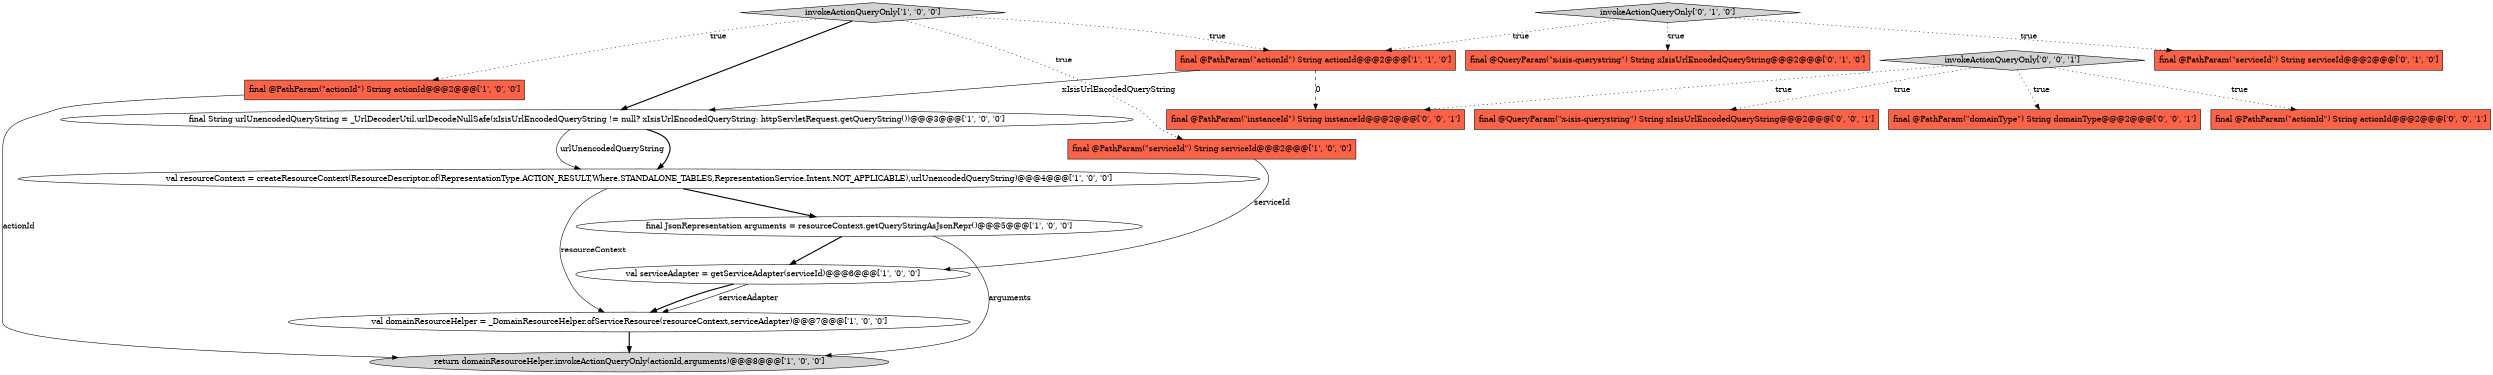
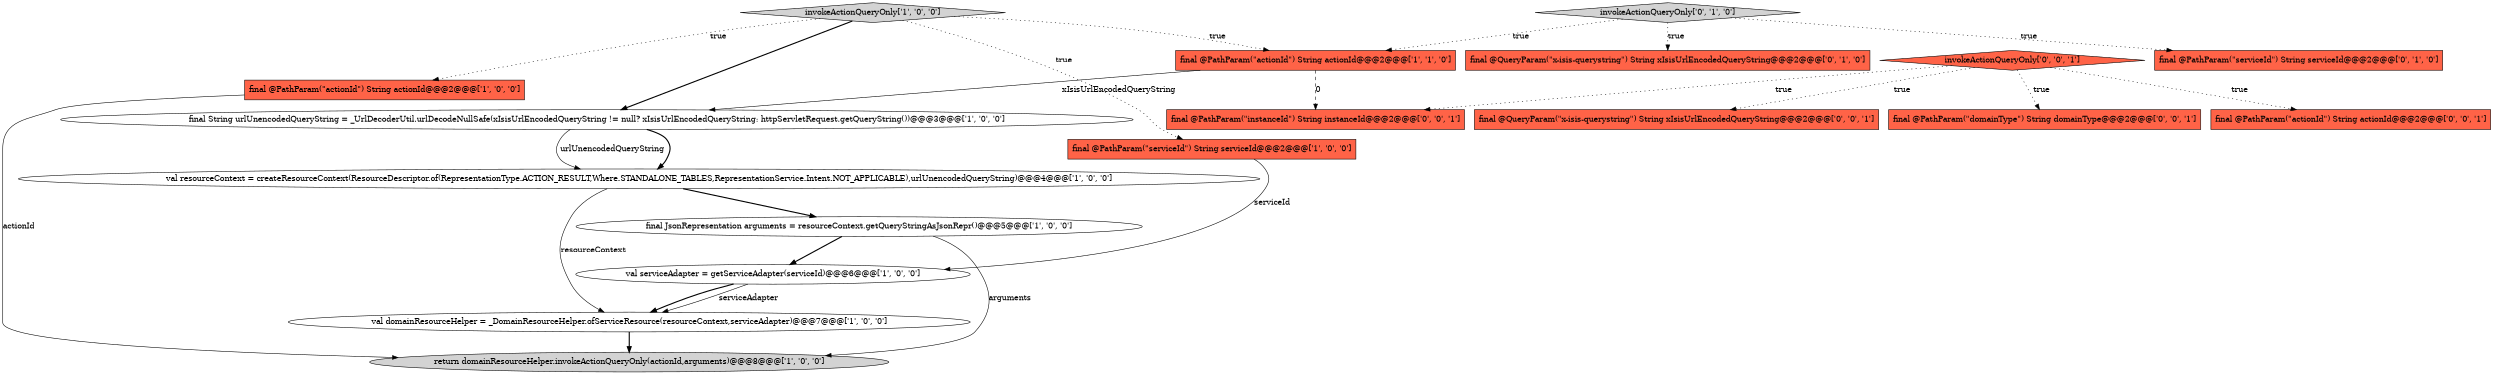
node "invokeActionQueryOnly['0', '0', '1']": fillcolor lightgray -> tomato
